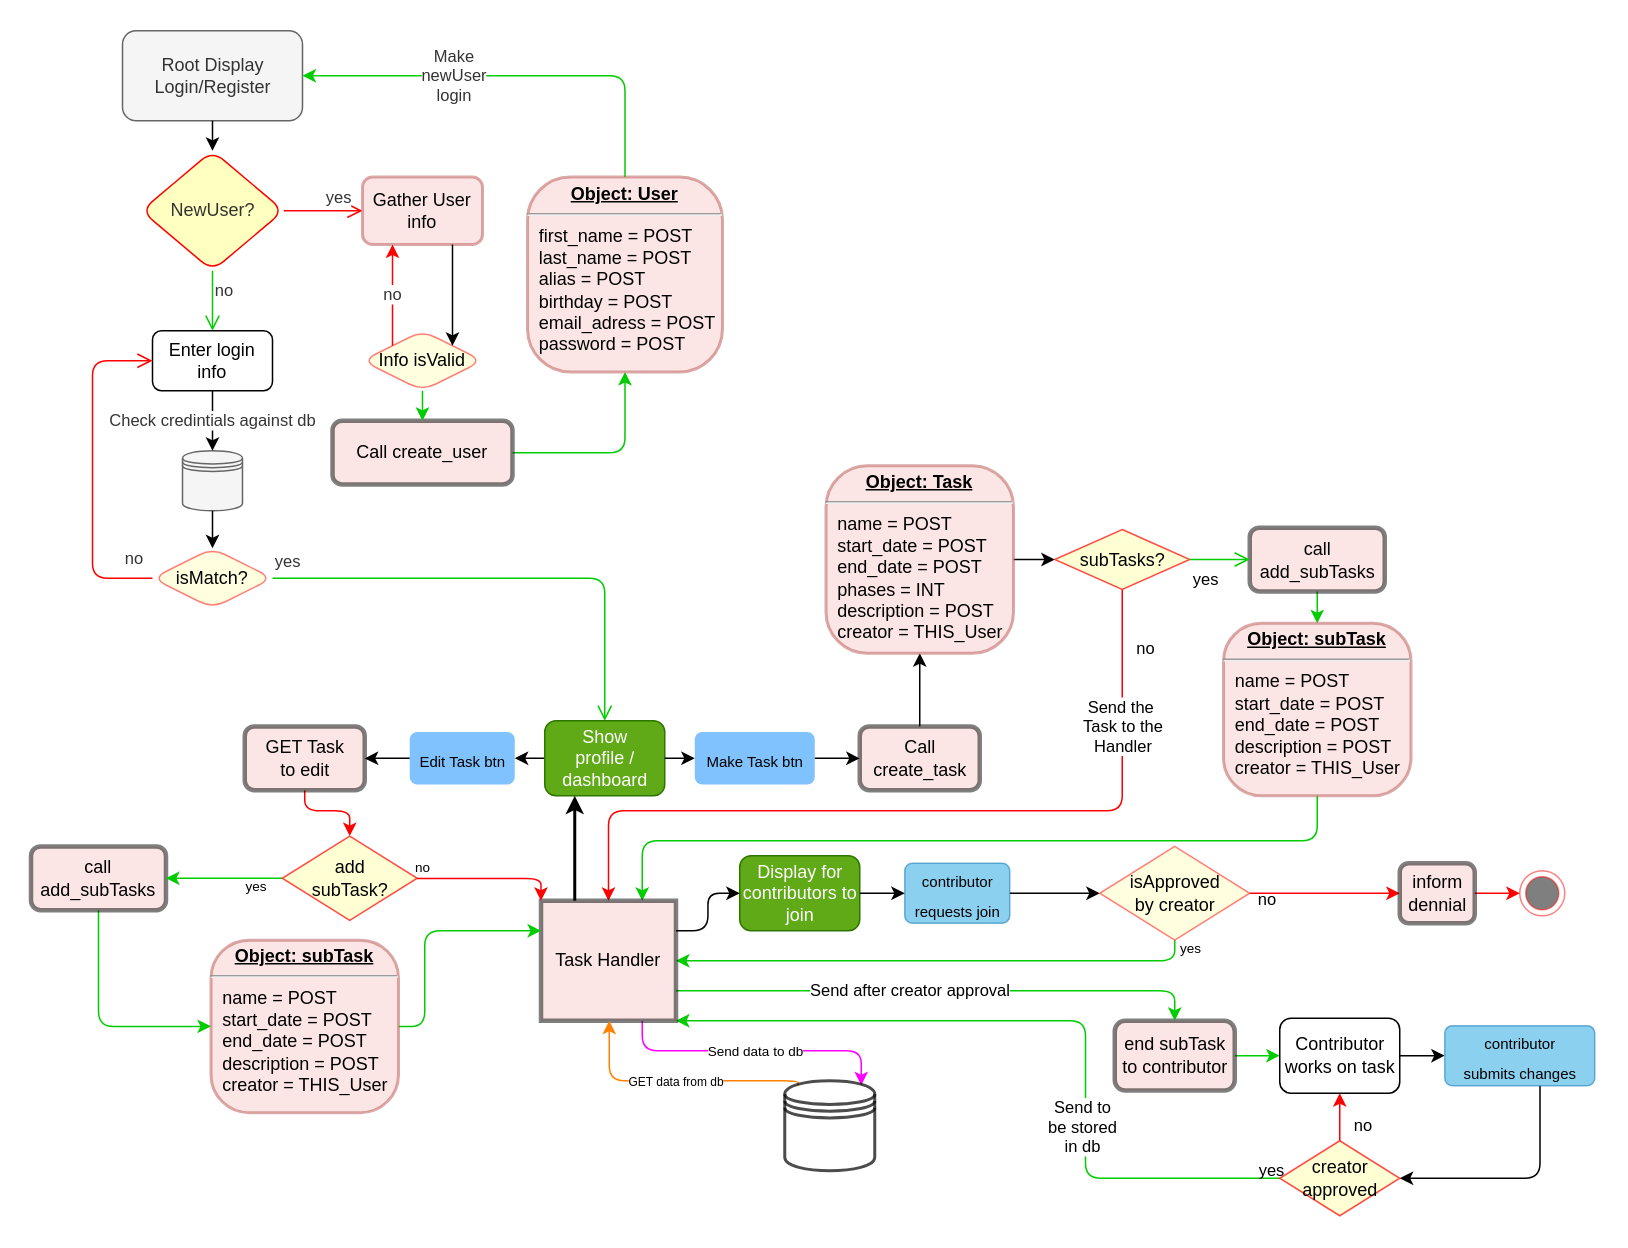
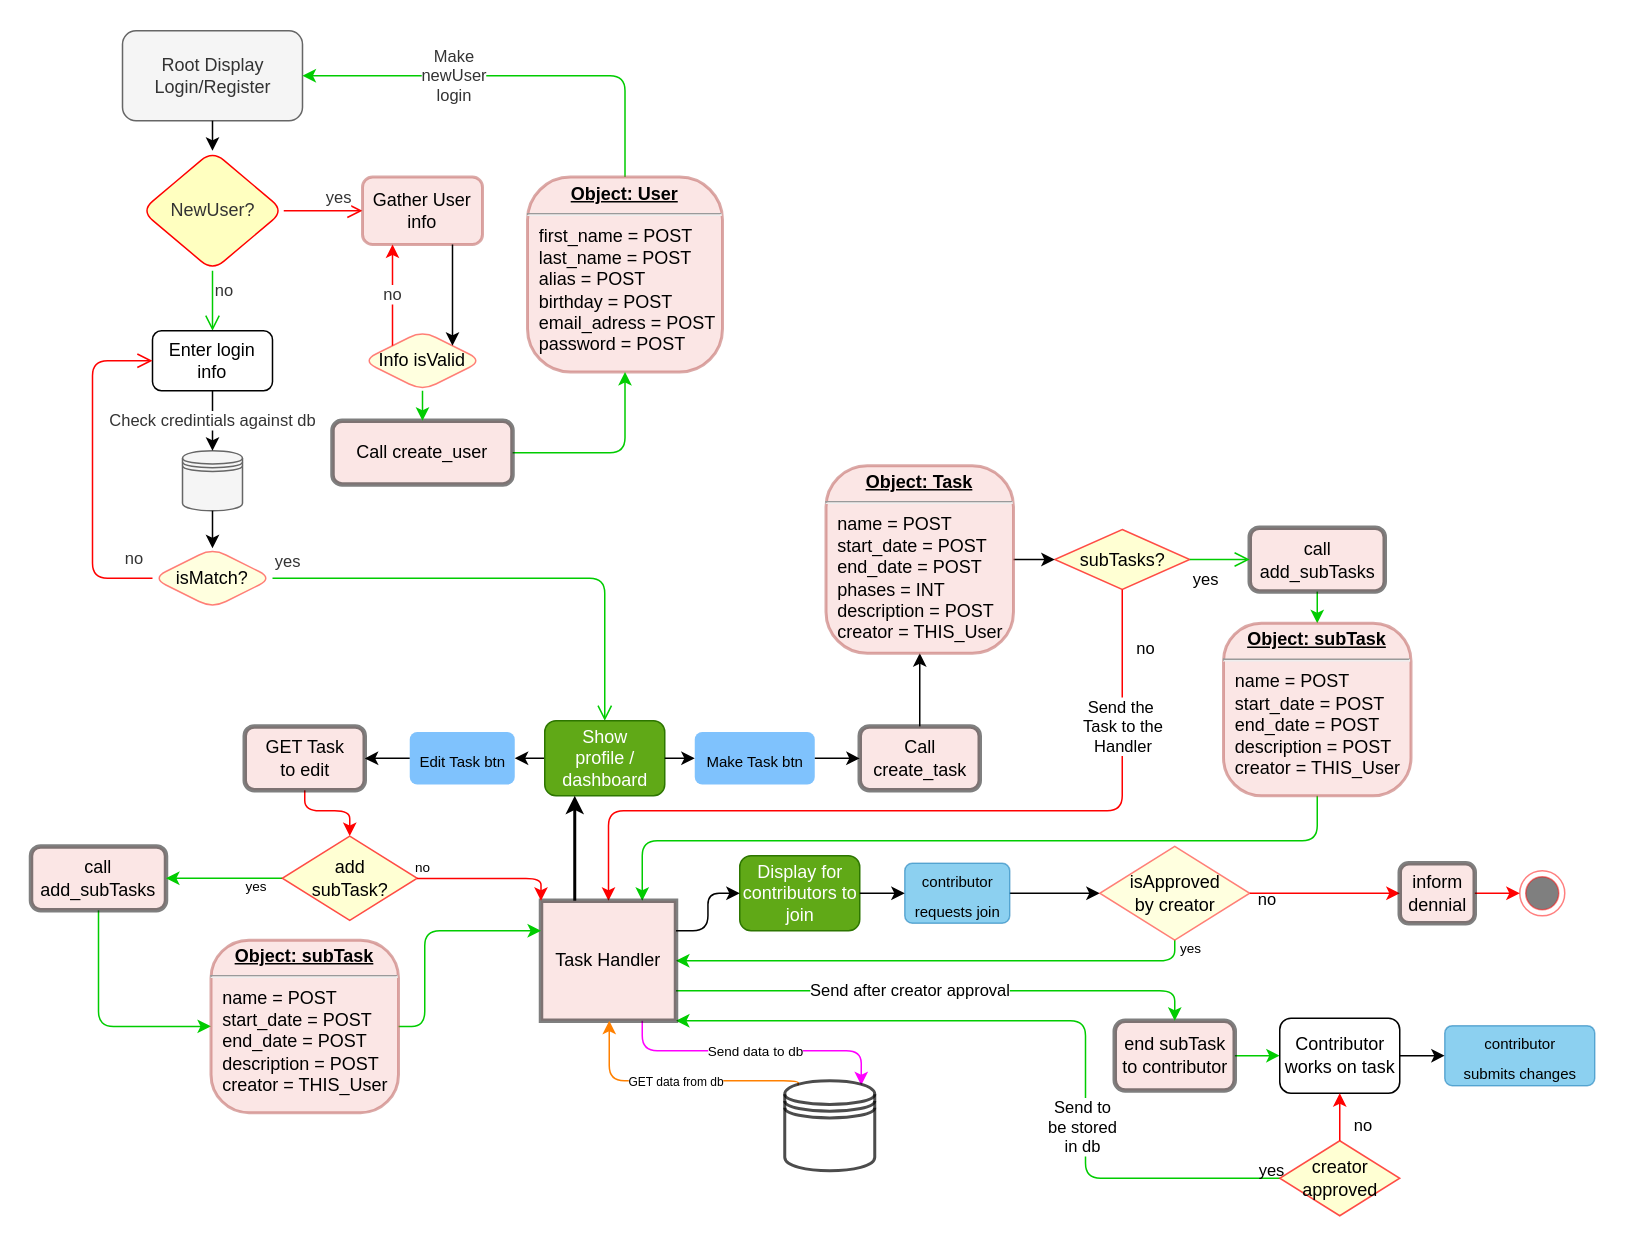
edge "contributor submits changes" -> "creator approved": removed
